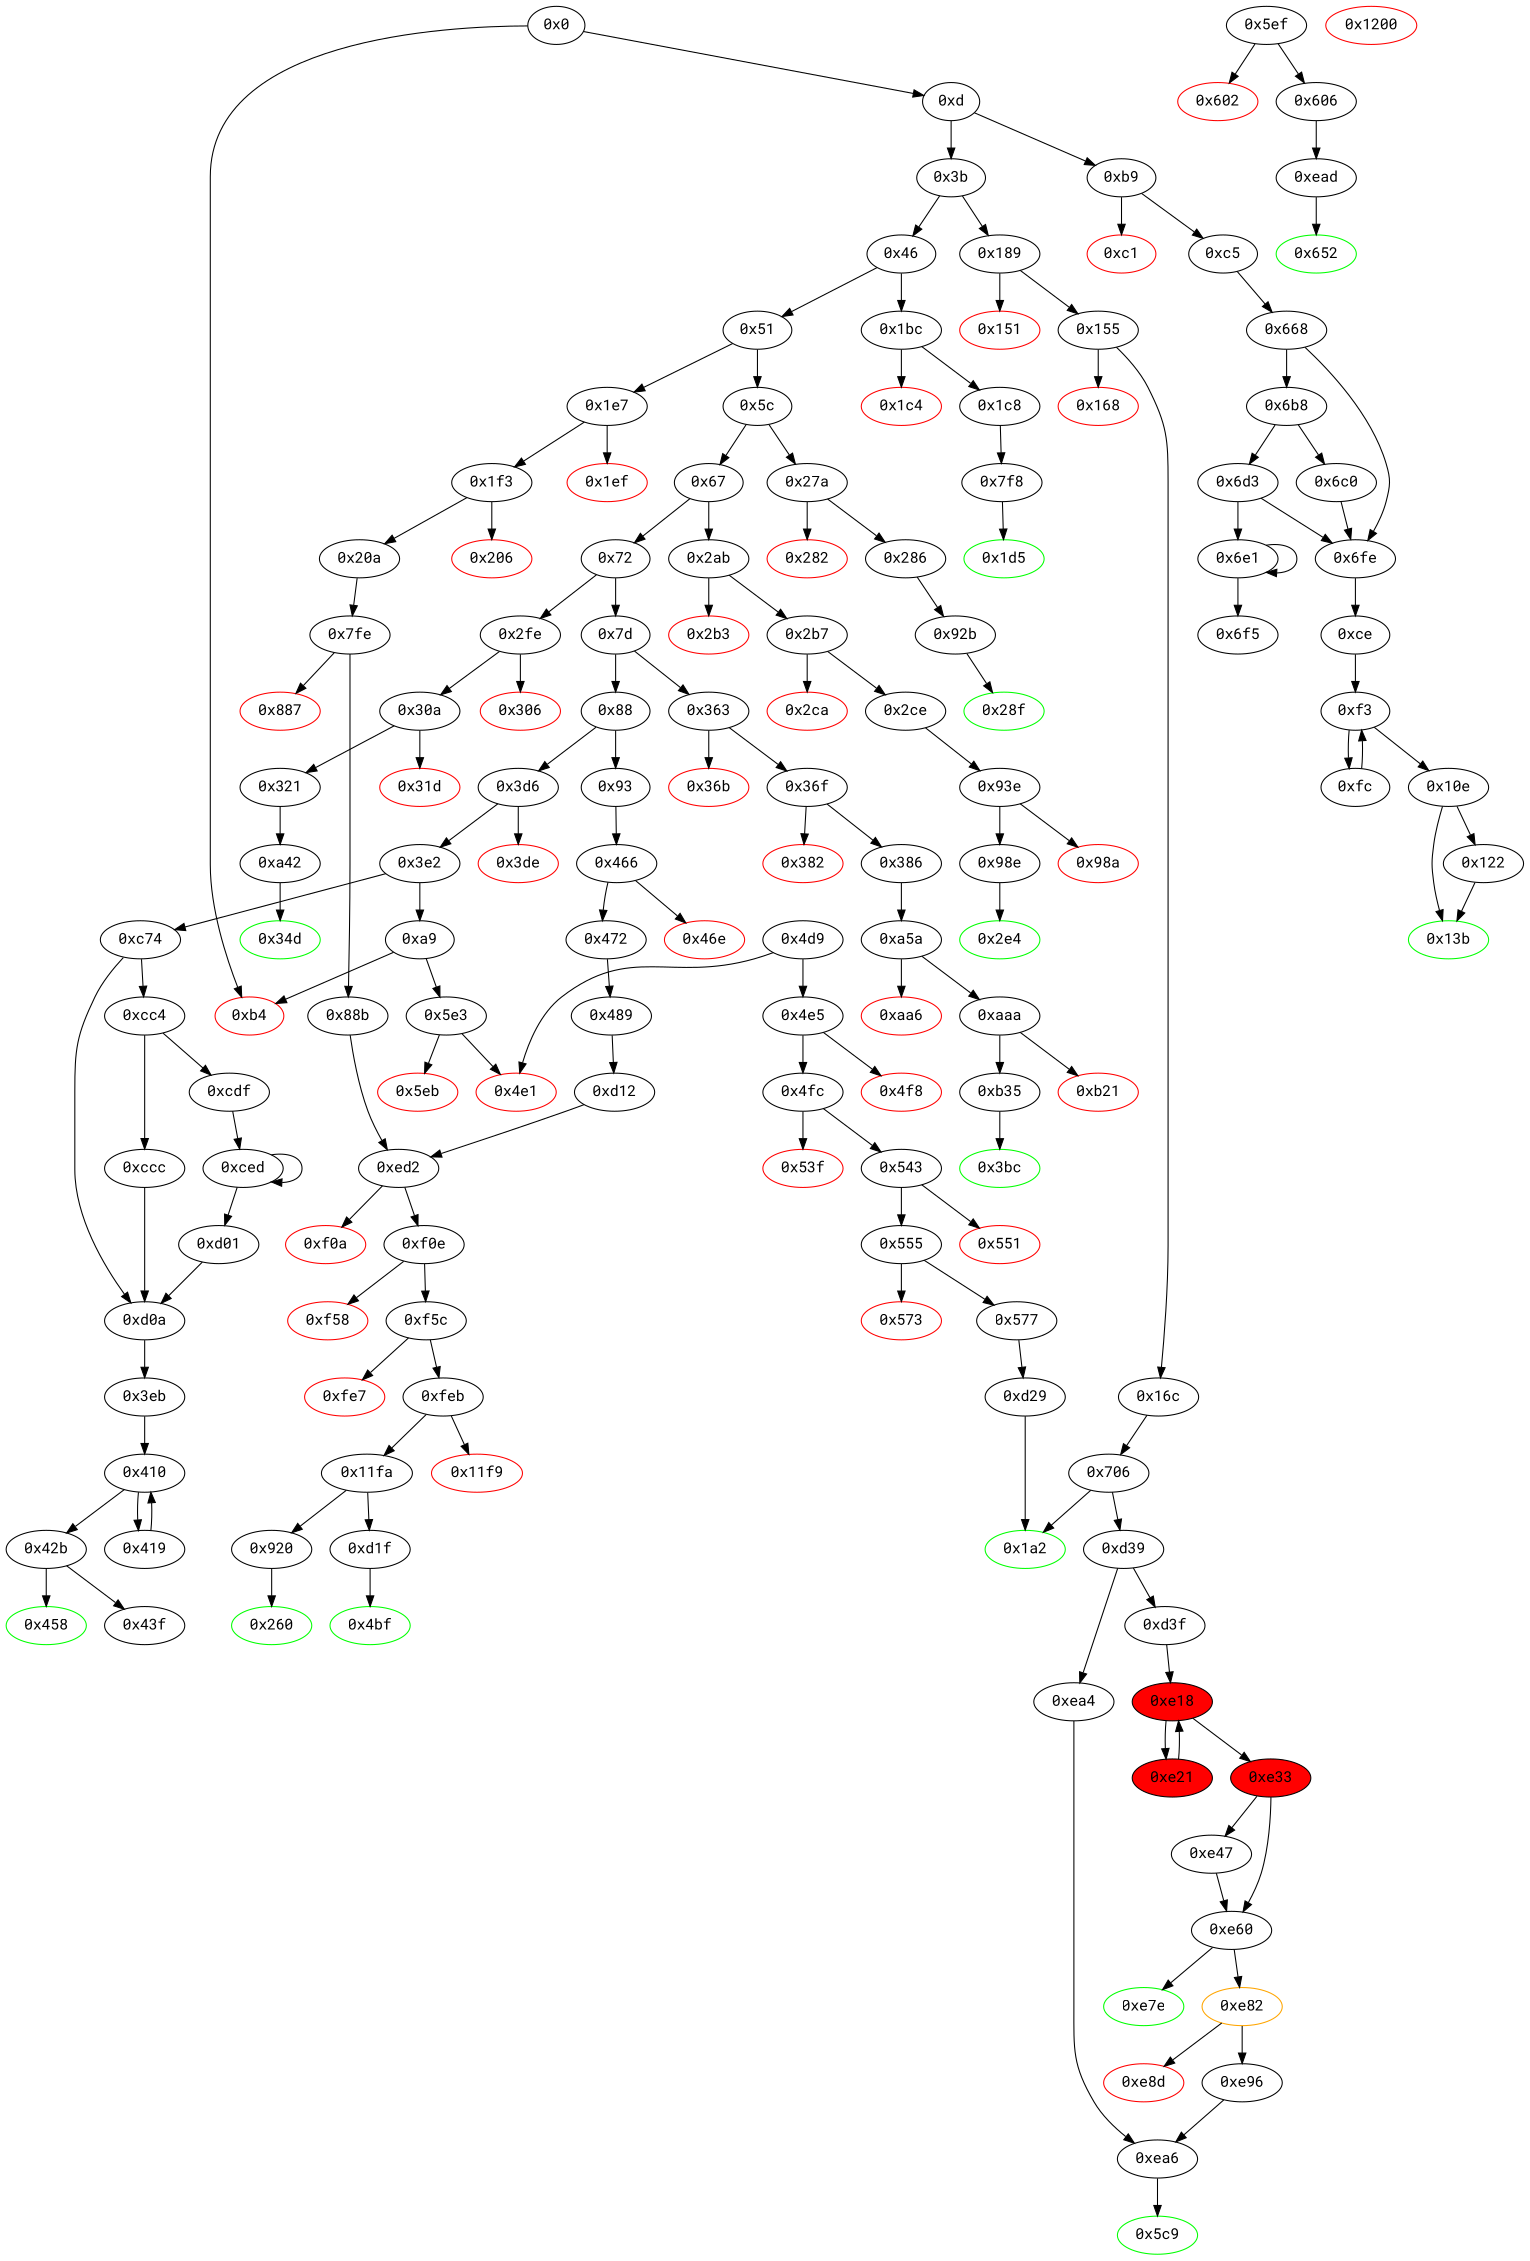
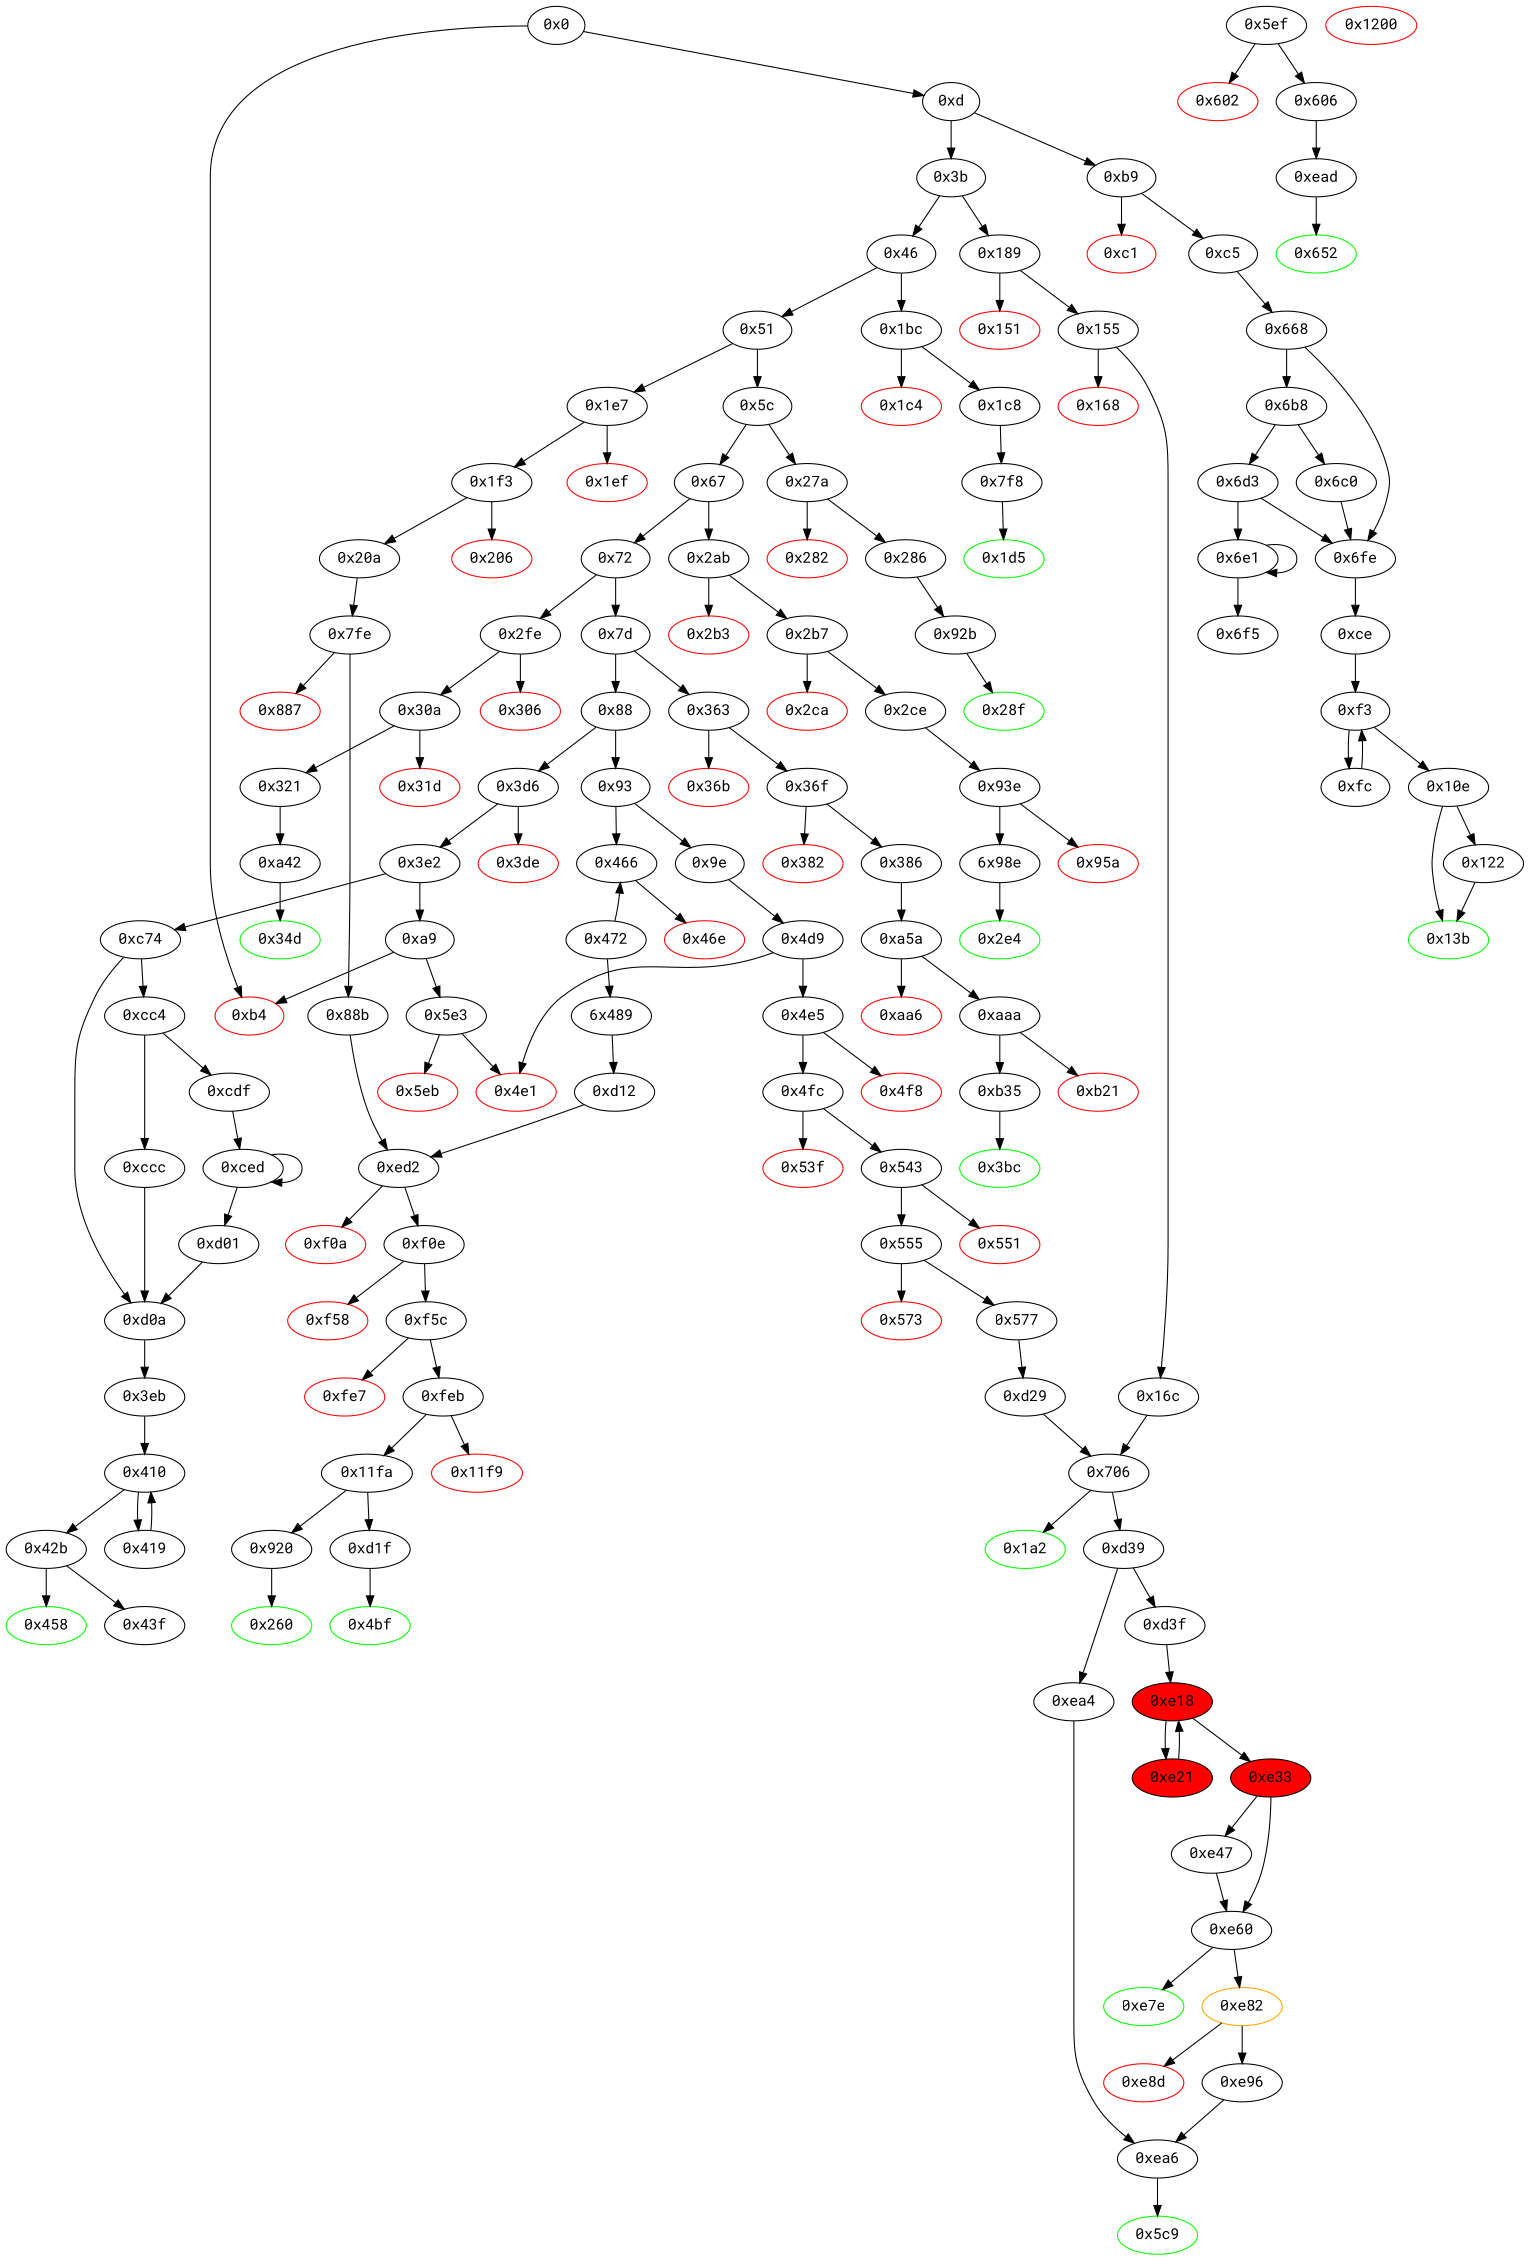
node "0x9e": added
node "0x98e": label "0x98e" -> "6x98e"
node "0x98a": label "0x98a" -> "0x95a"
edge "0x466" -> "0x472": reversed
node "0x489": label "0x489" -> "6x489"
edge "0xd29" -> "0x1a2": now "0xd29" -> "0x706"
